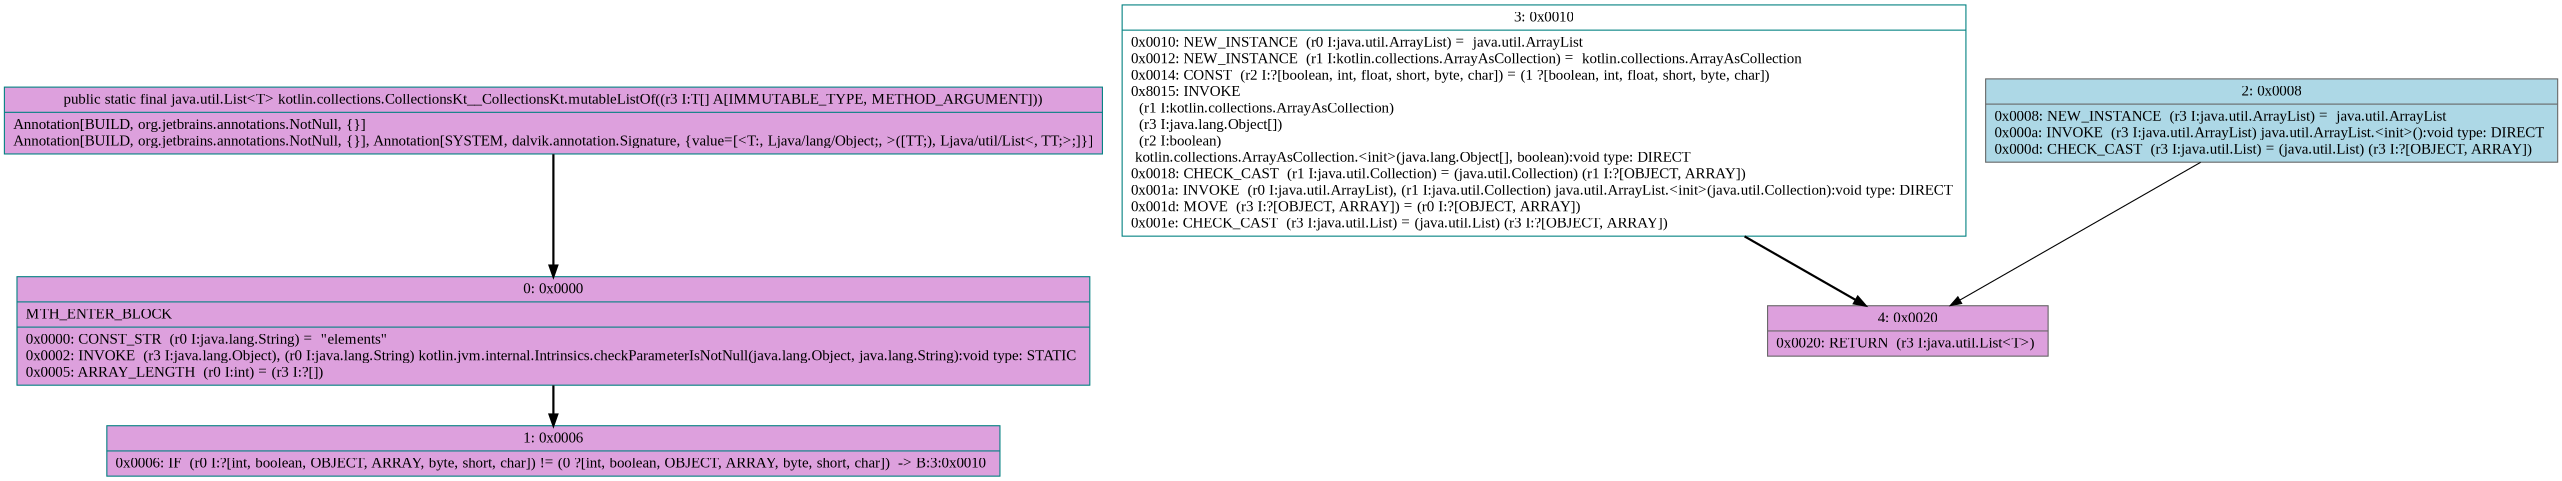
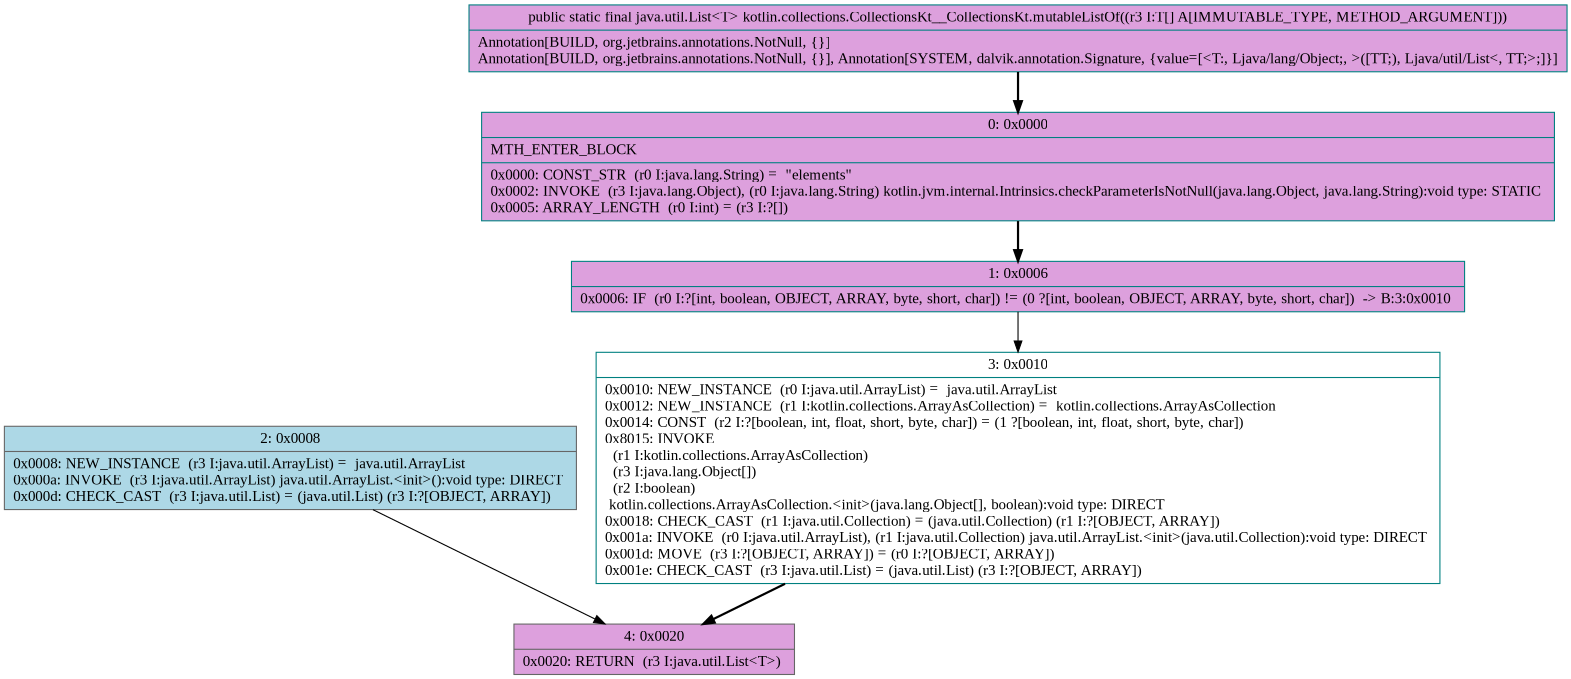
edge "1: 0x0006" -> "3: 0x0010": added
